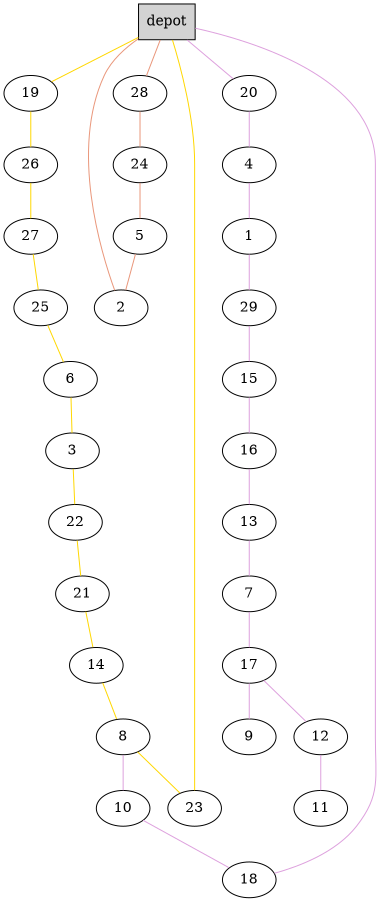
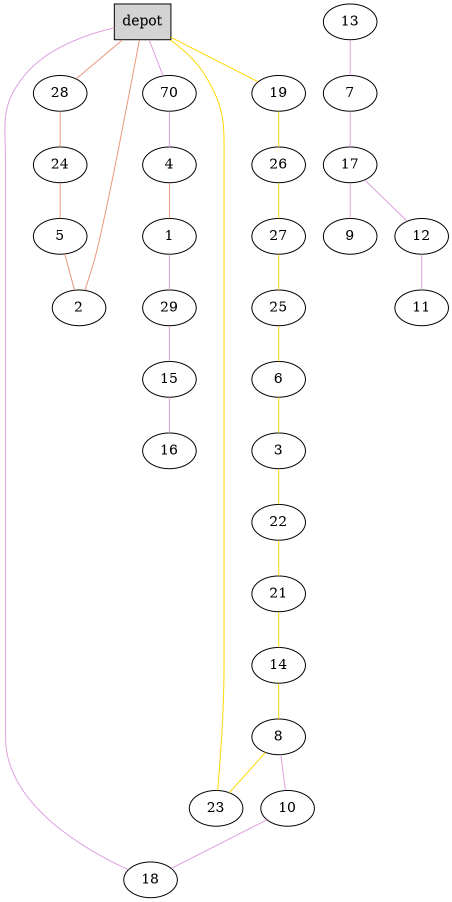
node "20": label "20" -> "70"
edge "4" -- "1": color plum -> darksalmon
edge "16" -- "13": removed
